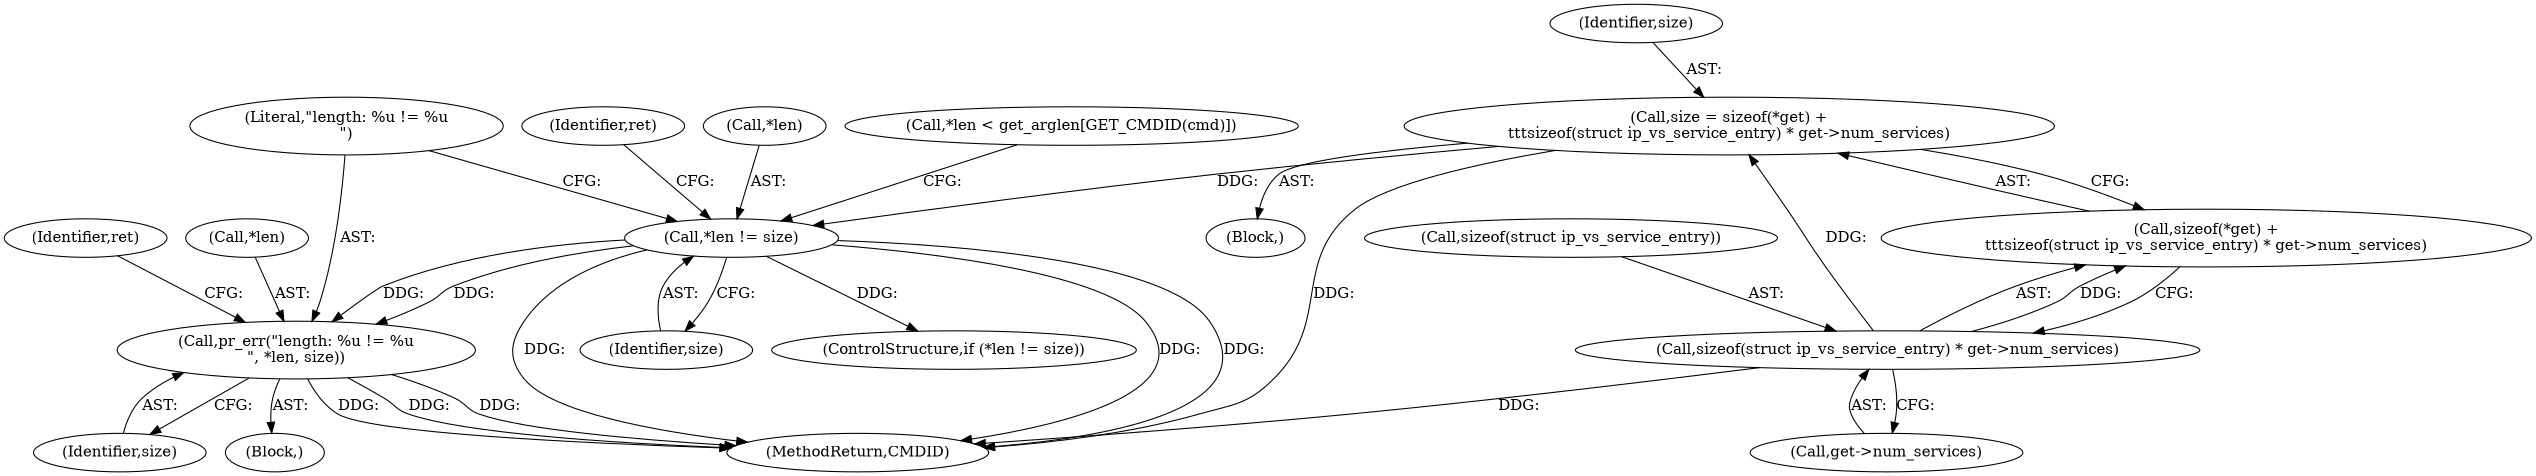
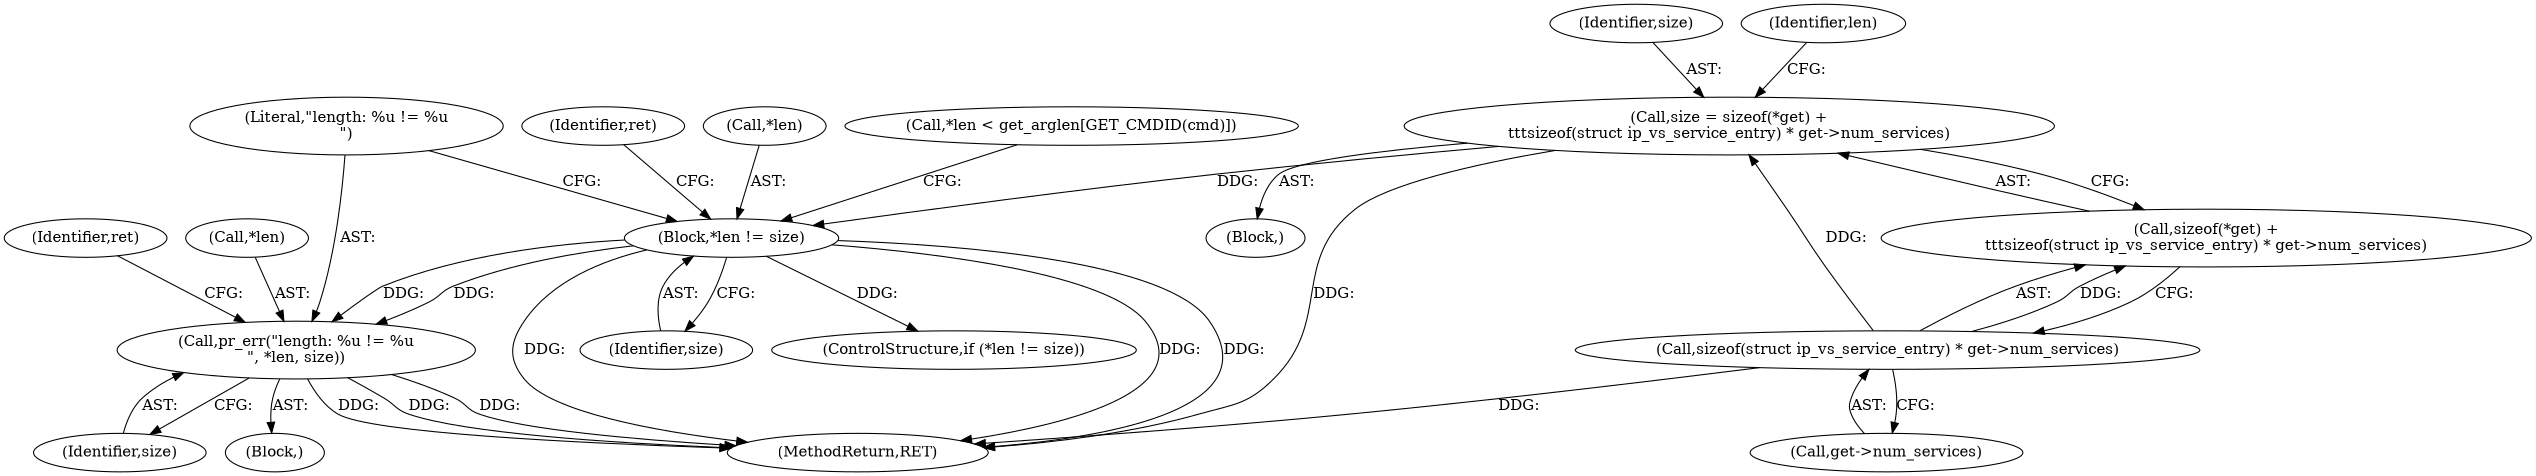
node "(Identifier,len)": added
node "(Call,*len != size)": label "(Call,*len != size)" -> "(Block,*len != size)"
node "(Call,sizeof(struct ip_vs_service_entry))": removed
node "(MethodReturn,CMDID)": label "(MethodReturn,CMDID)" -> "(MethodReturn,RET)"
